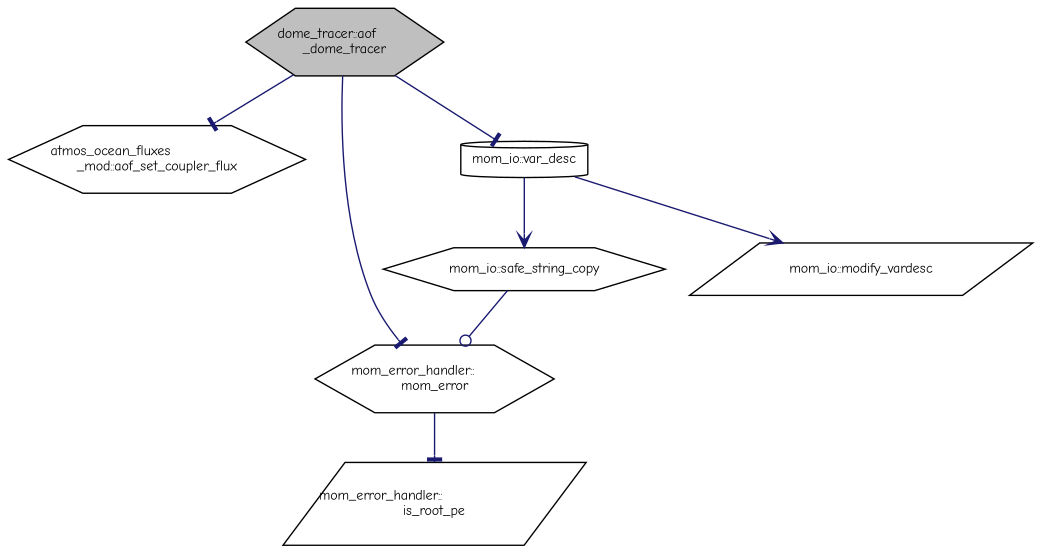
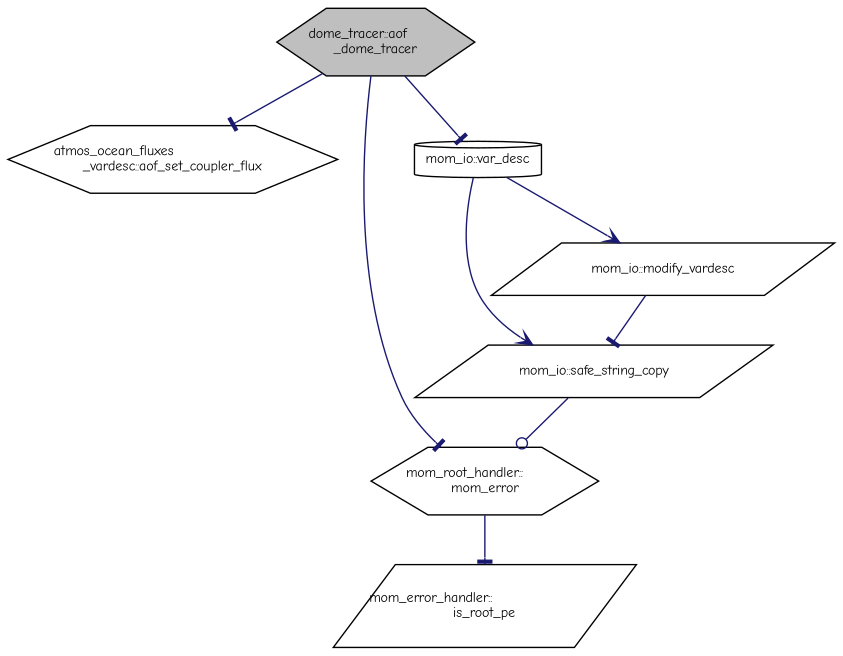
node "atmos_ocean_fluxes _mod::aof_set_coupler_flux": label "atmos_ocean_fluxes _mod::aof_set_coupler_flux" -> "atmos_ocean_fluxes _vardesc::aof_set_coupler_flux"
node "mom_io::safe_string_copy": shape hexagon -> parallelogram
edge "mom_io::modify_vardesc" -> "mom_io::safe_string_copy": added
node "mom_error_handler:: mom_error": label "mom_error_handler:: mom_error" -> "mom_root_handler:: mom_error"
